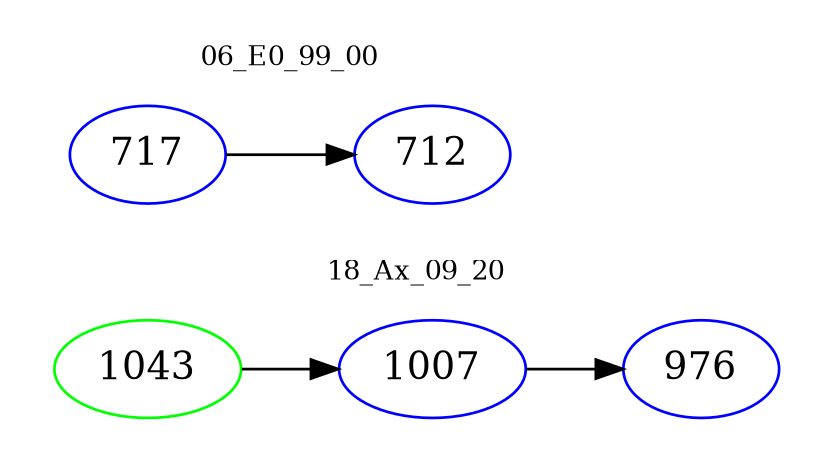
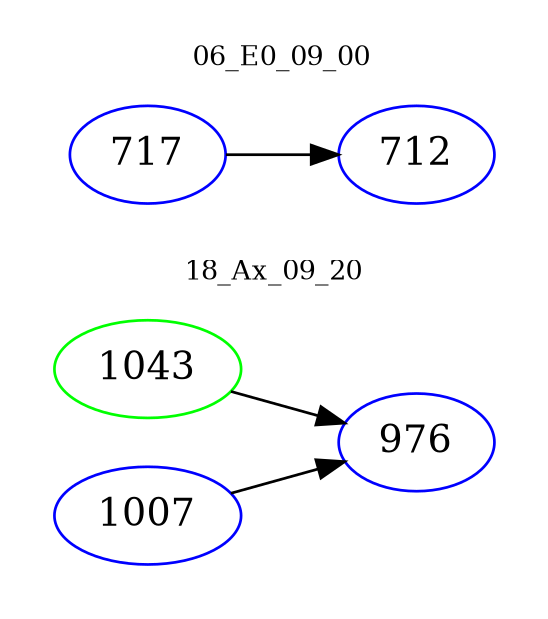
cluster "06_E0_99_00": label "06_E0_99_00" -> "06_E0_09_00"
edge "1043" -> "1007": now "1043" -> "976"
